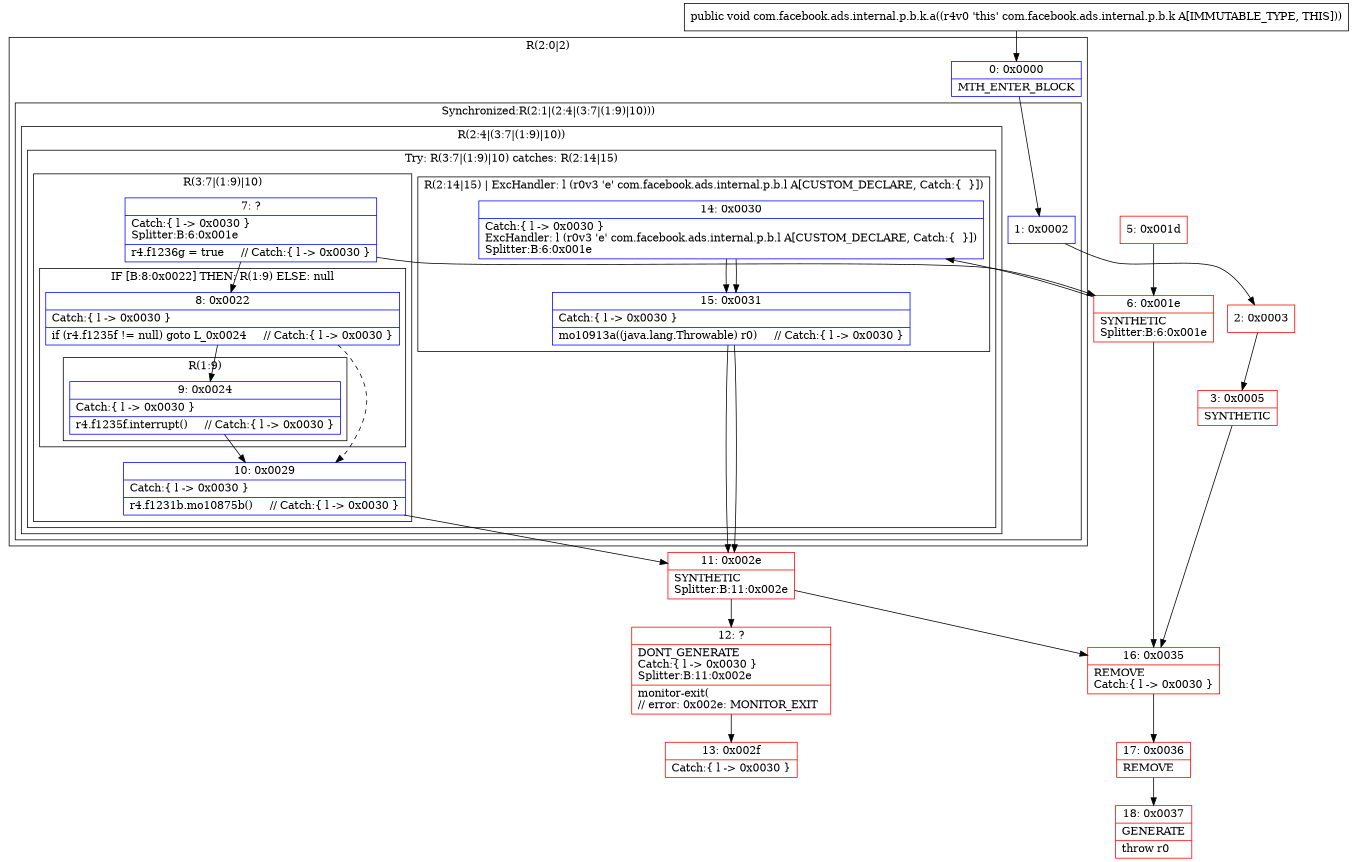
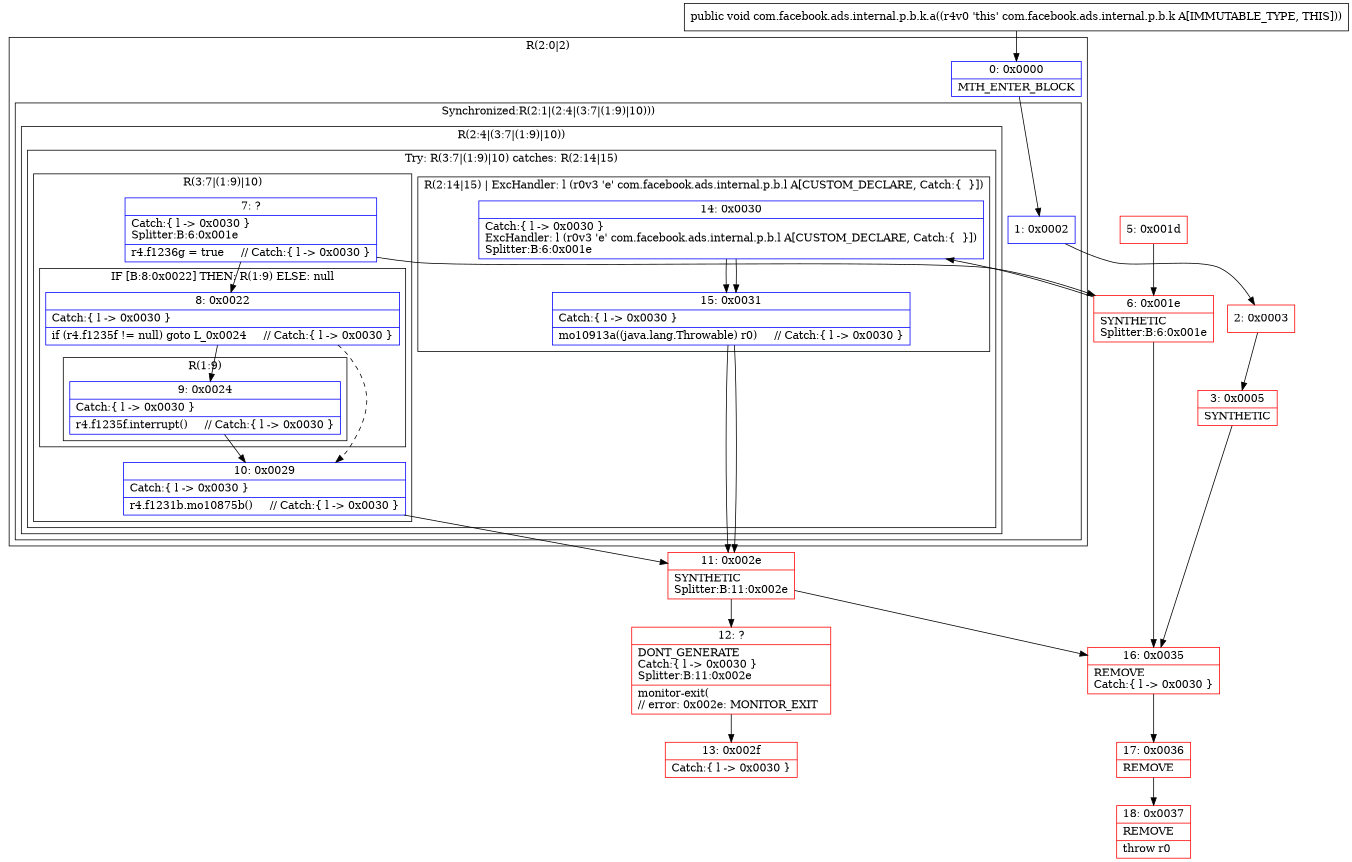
node "18: 0x0037": text "GENERATE" -> "REMOVE"
